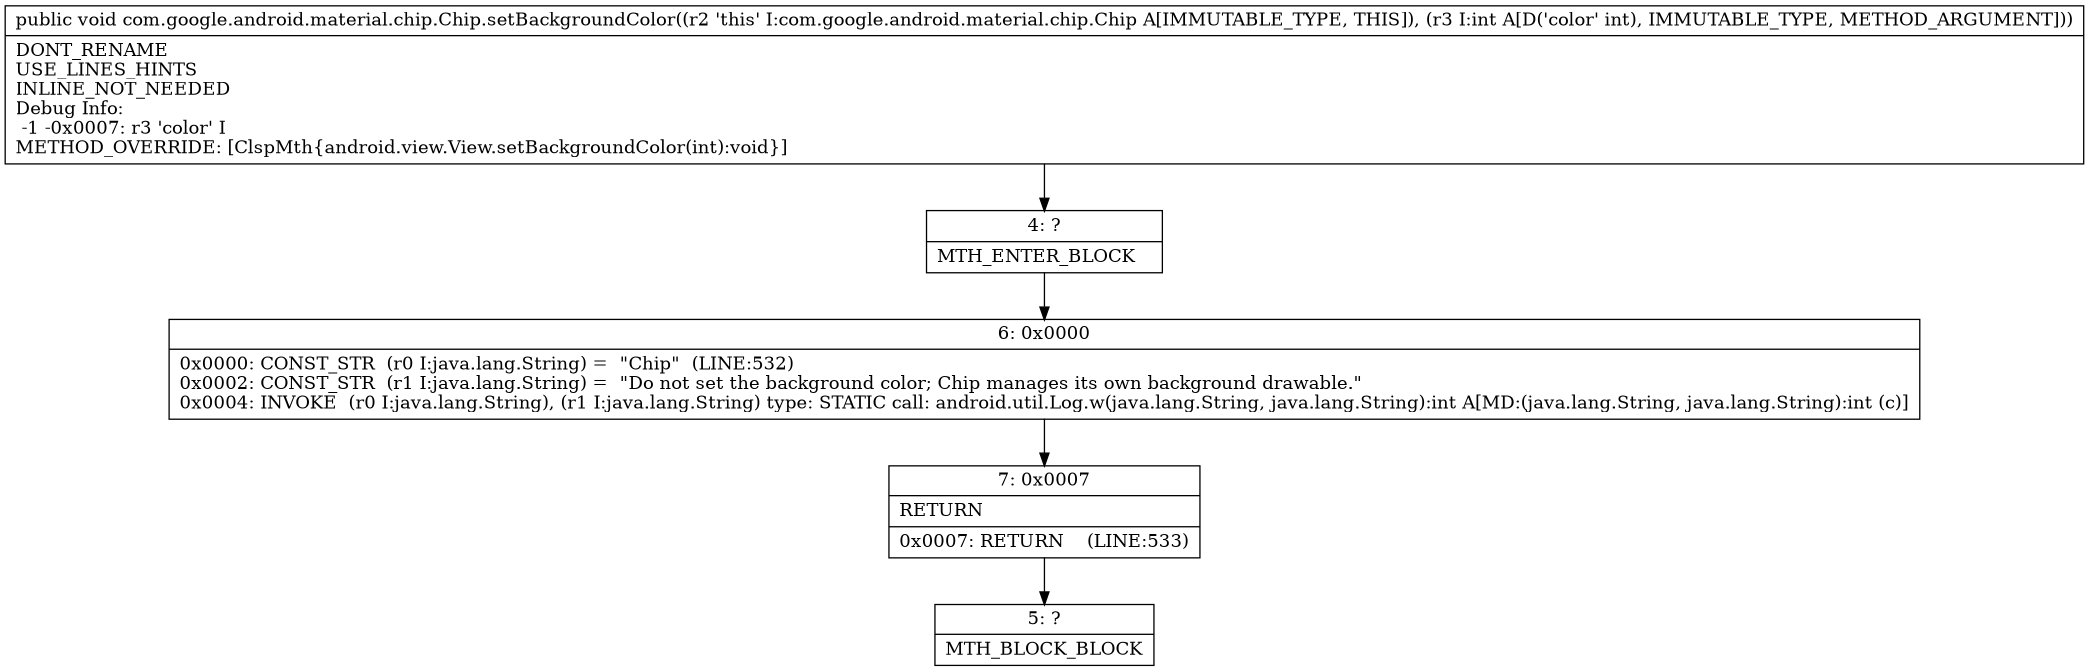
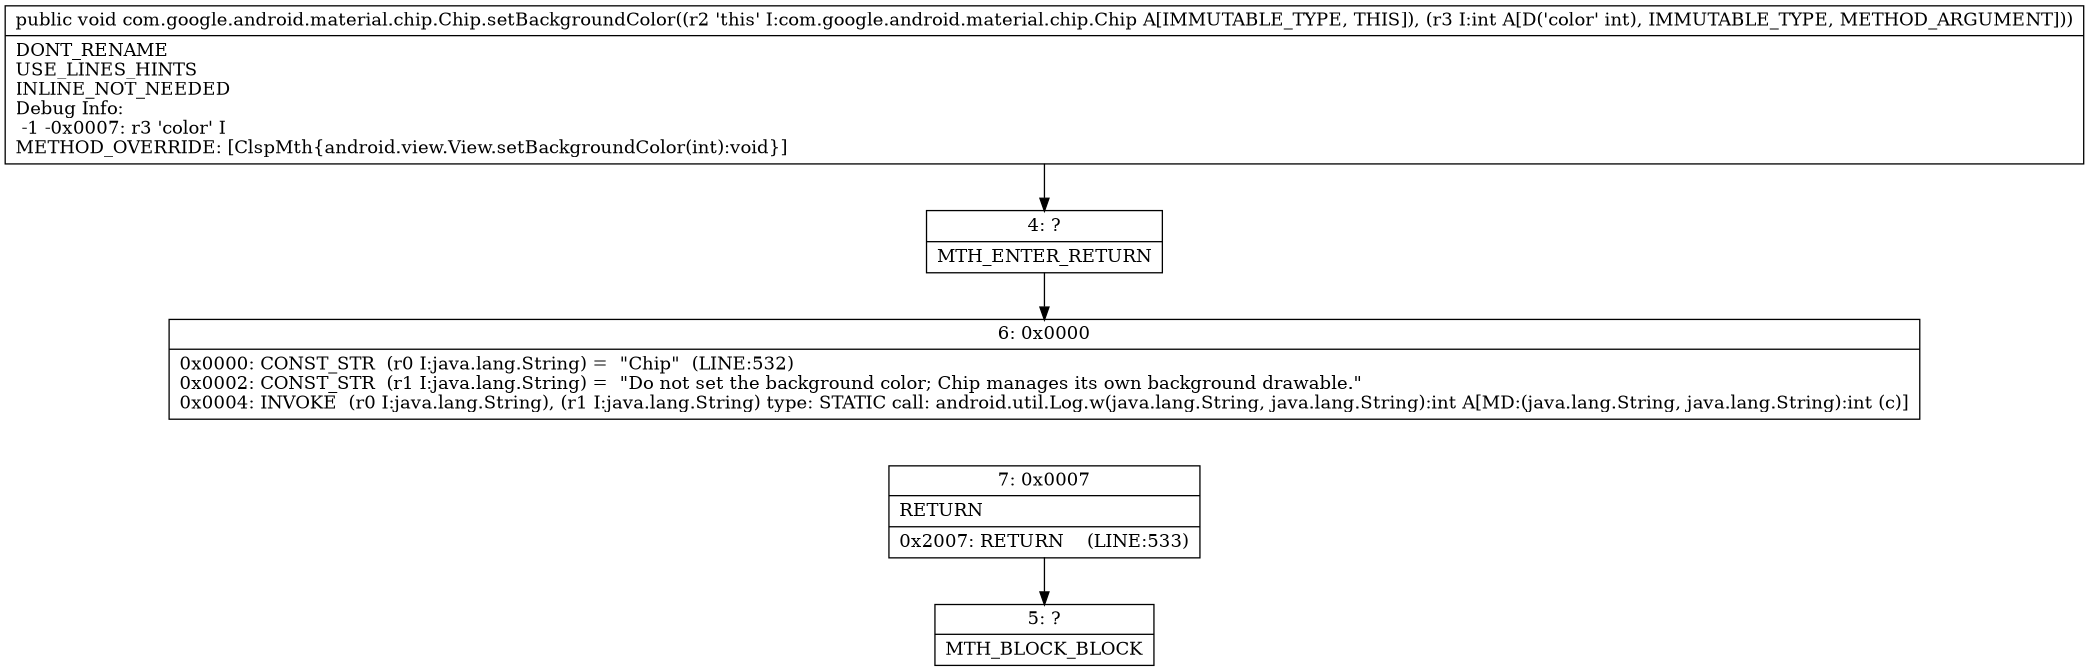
node "4: ?": text "MTH_ENTER_BLOCK" -> "MTH_ENTER_RETURN"
edge "6: 0x0000" -> "7: 0x0007": removed
node "7: 0x0007": text "0x0007: RETURN    (LINE:533)" -> "0x2007: RETURN    (LINE:533)"
